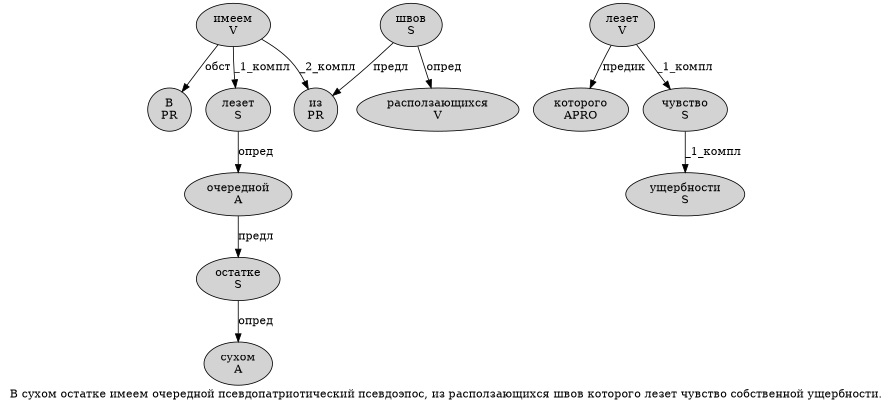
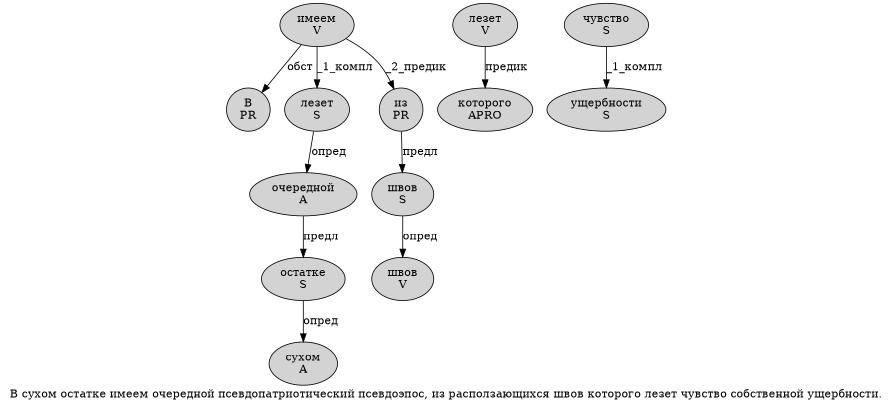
edge "лезет V" -> "чувство S": removed, label "_1_компл"
edge "имеем V" -> "из PR": label "_2_компл" -> "_2_предик"
edge "швов S" -> "из PR": reversed
node "расползающихся V": label "расползающихся V" -> "швов V"
